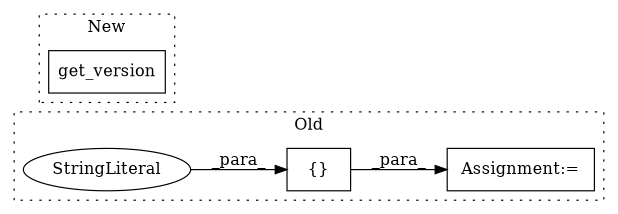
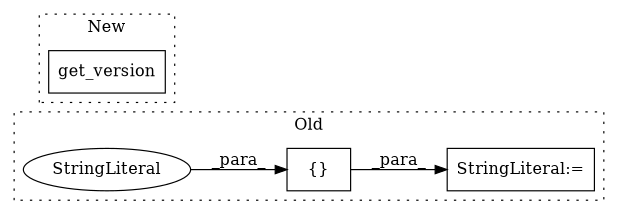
node "Assignment:=": label "Assignment:=" -> "StringLiteral:="
